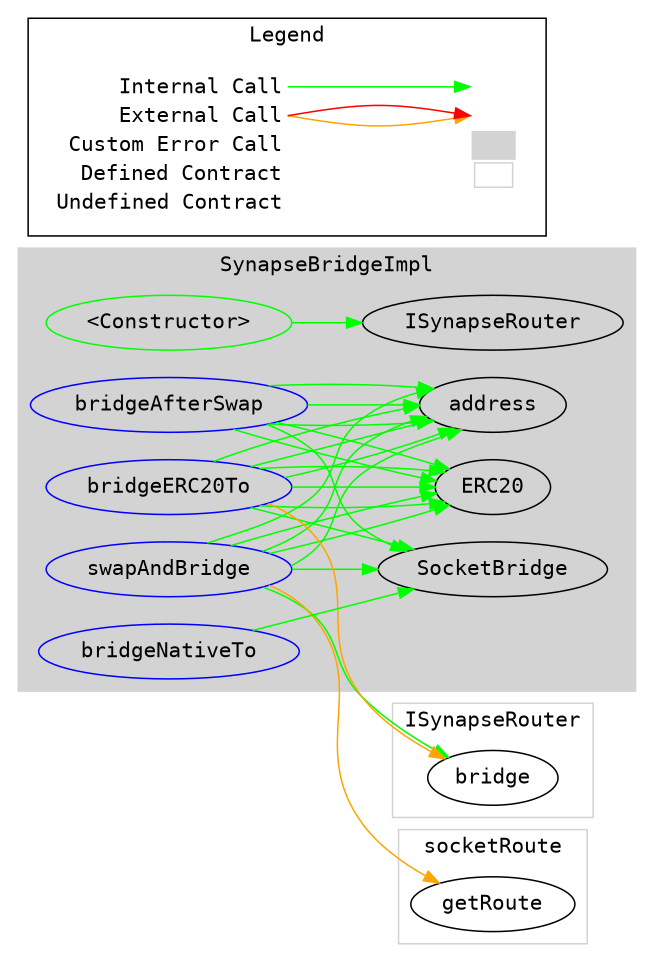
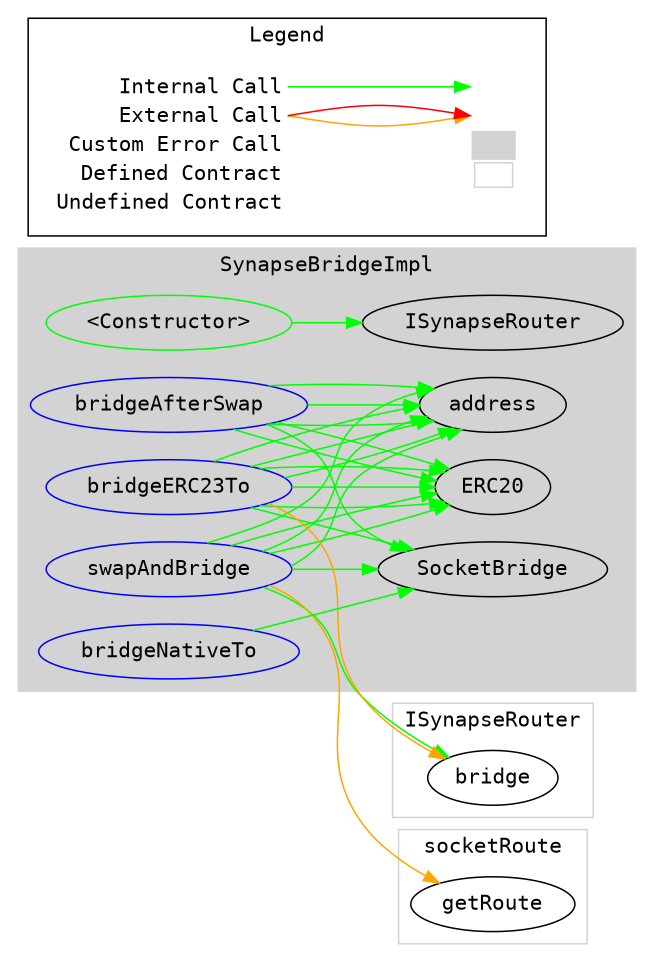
node "bridgeERC20To": label "bridgeERC20To" -> "bridgeERC23To"
